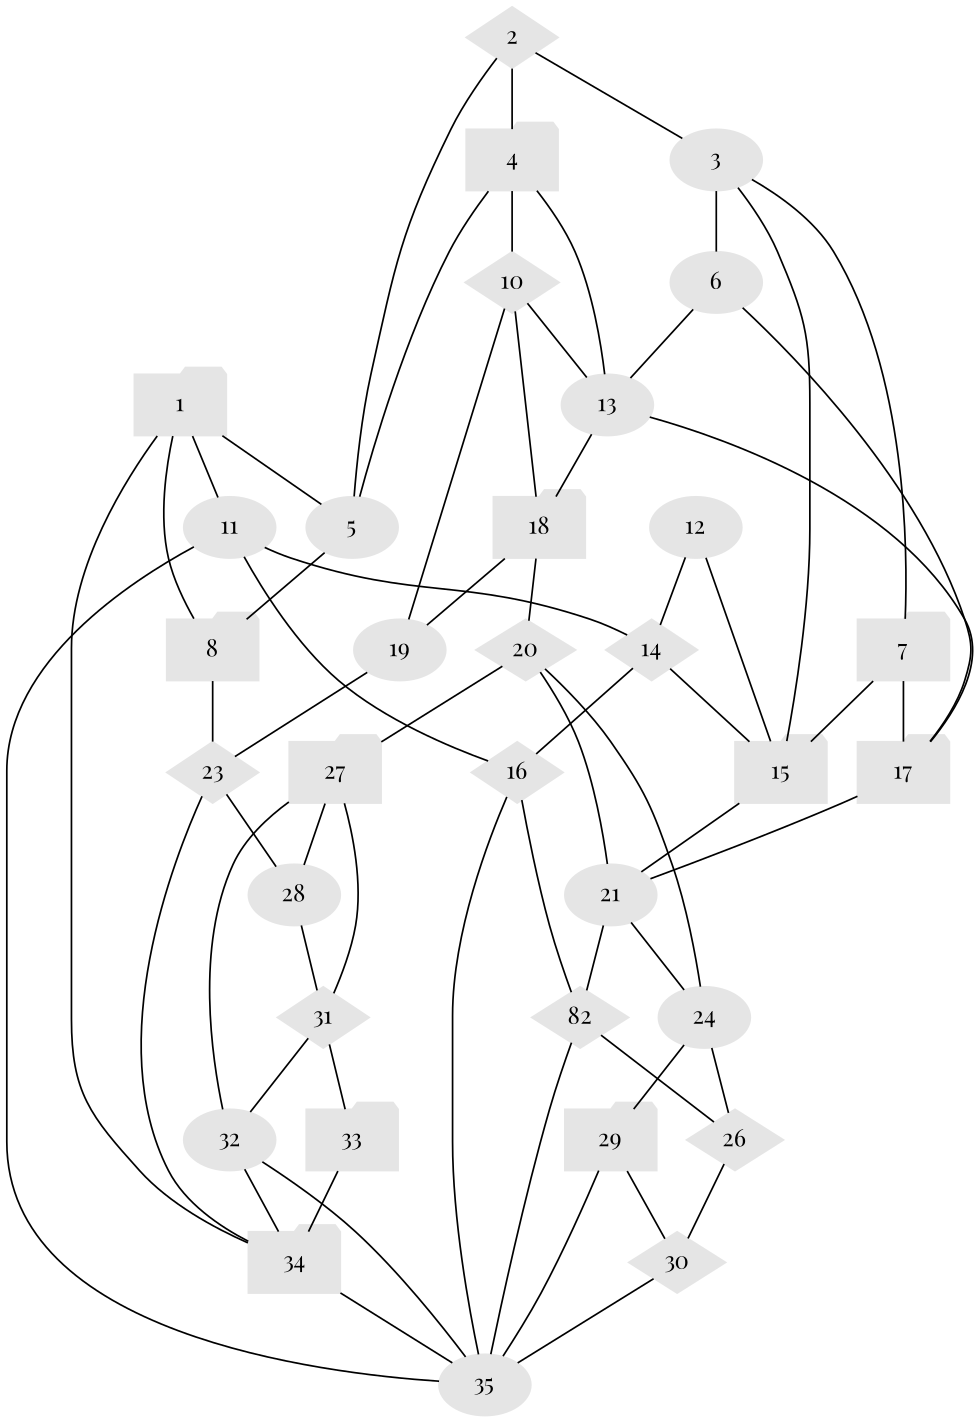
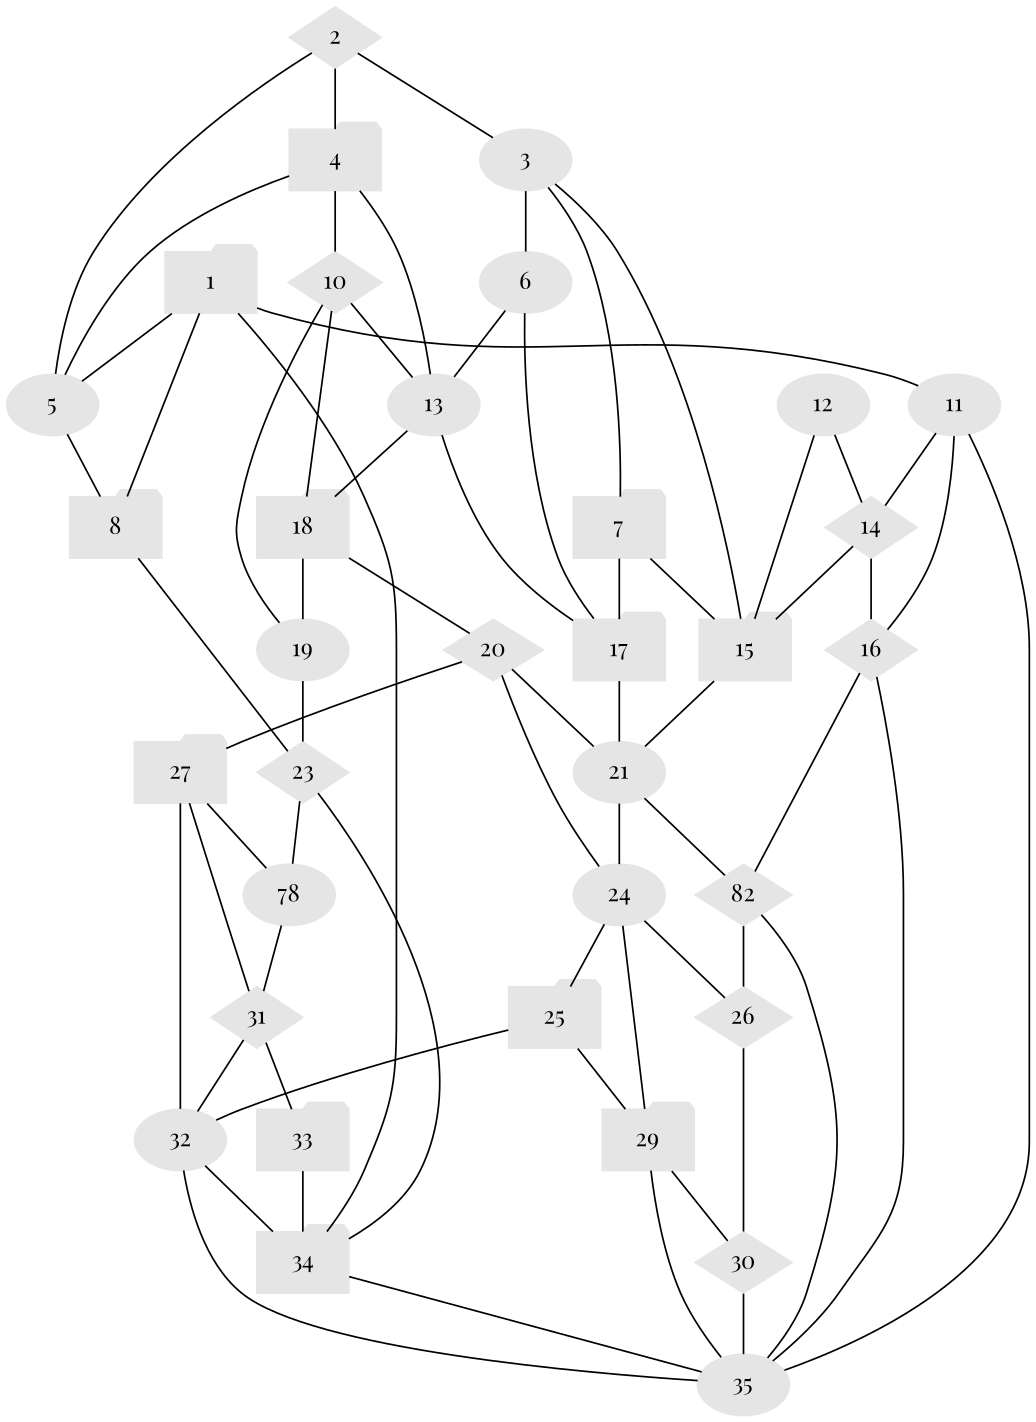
node "28": label "28" -> "78"
node "25": added
